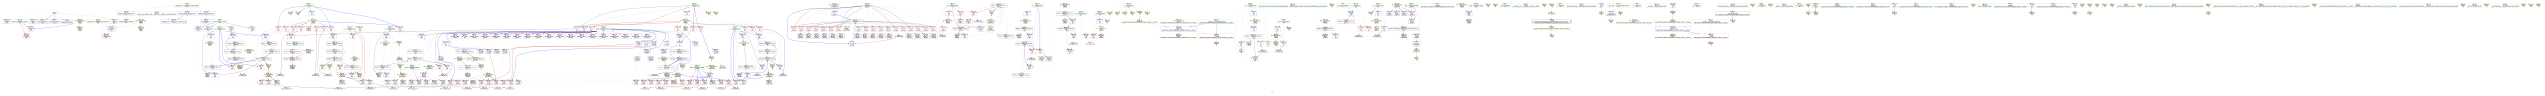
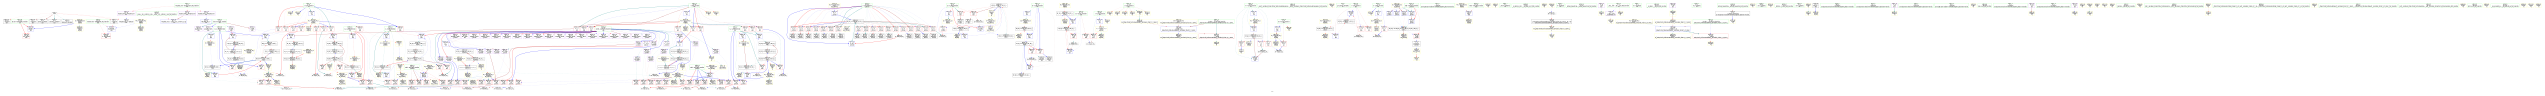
node "NodeID: 81": added
node "NodeID: 395": added
node "NodeID: 102": added
